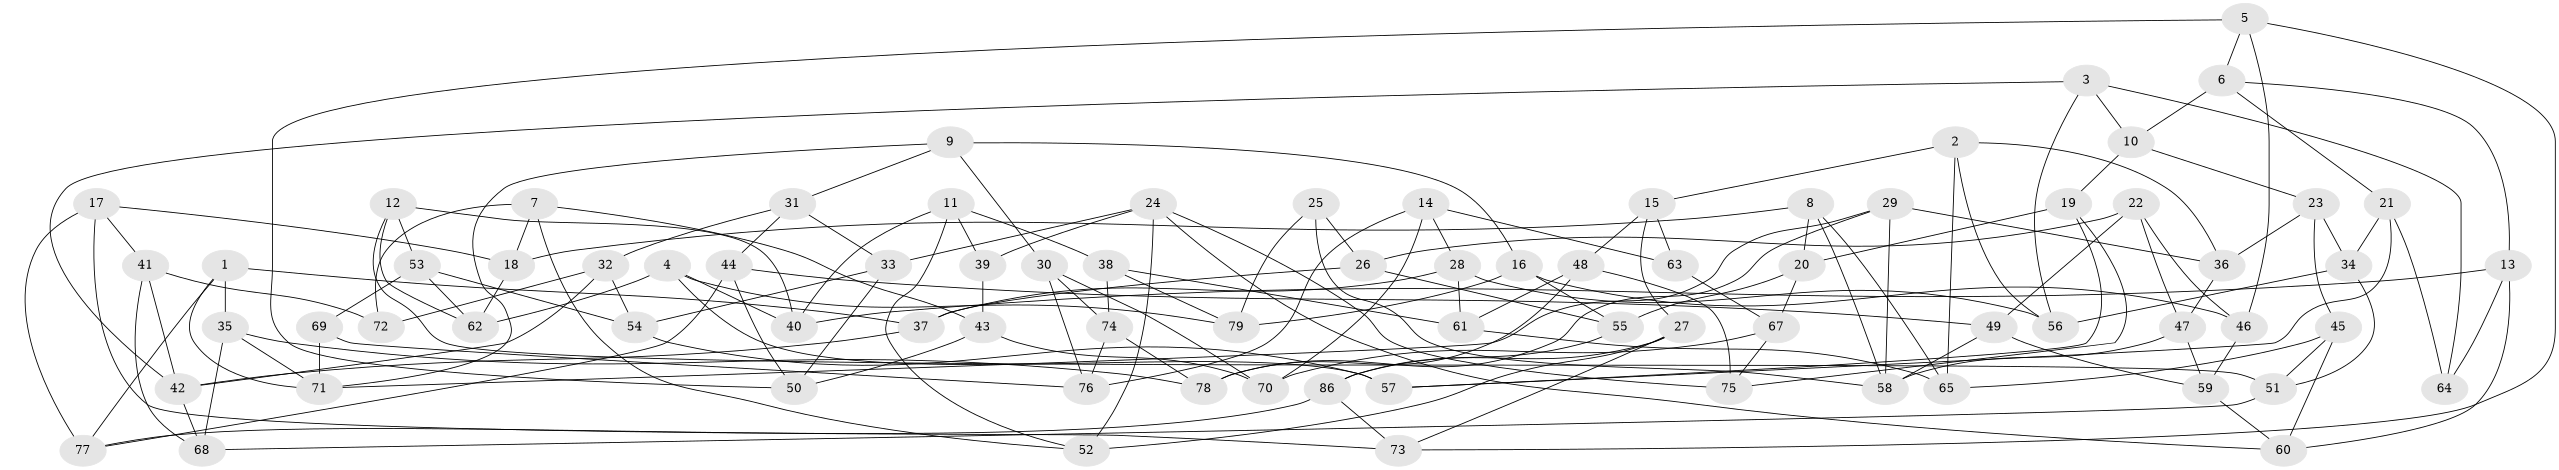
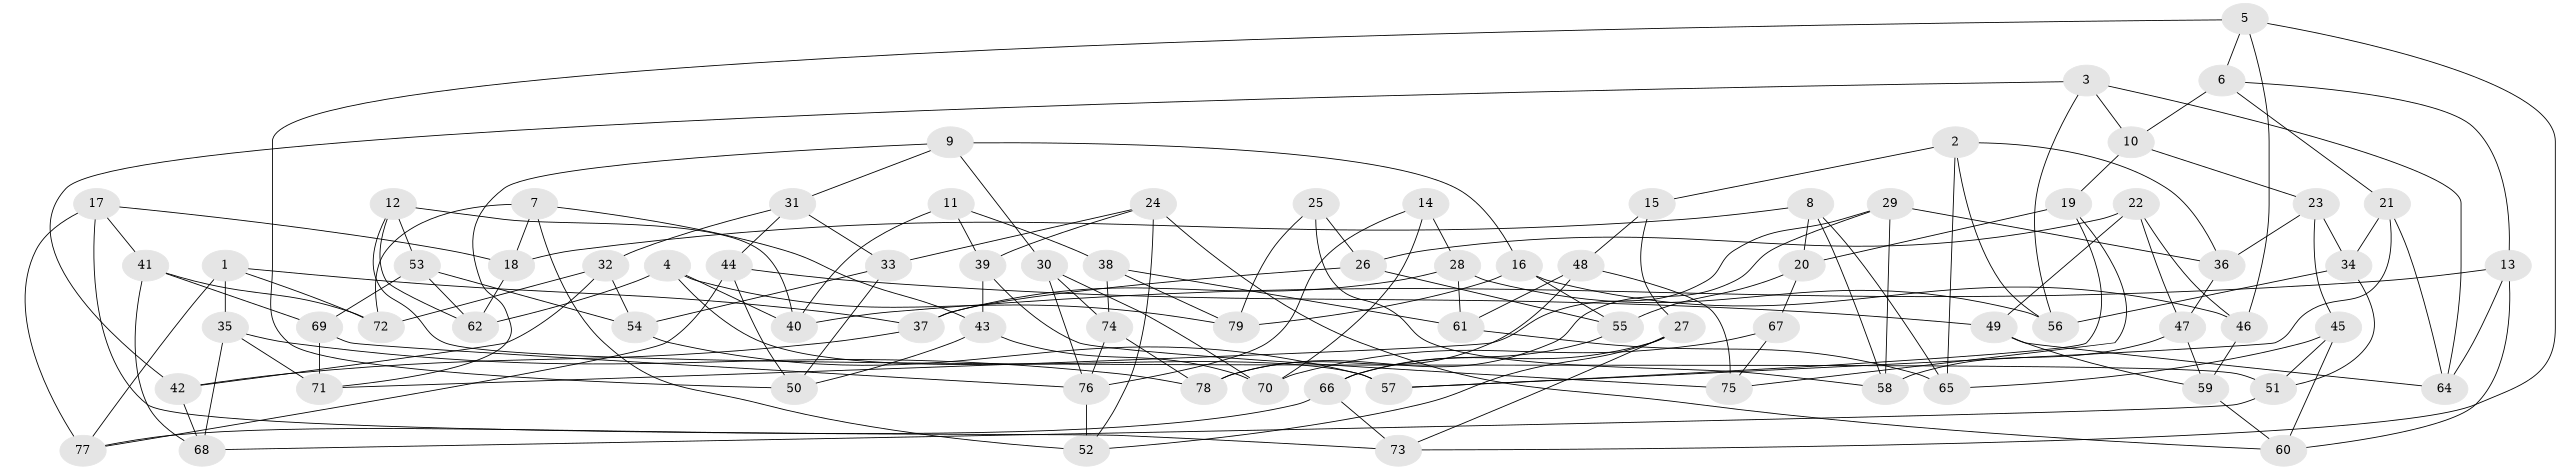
node "63": removed
edge "41" -- "42": now "41" -- "69"
edge "24" -- "75": now "39" -- "75"
edge "49" -- "58": now "49" -- "64"
edge "11" -- "52": now "76" -- "52"
edge "1" -- "71": now "1" -- "72"
node "86": label "86" -> "66"
